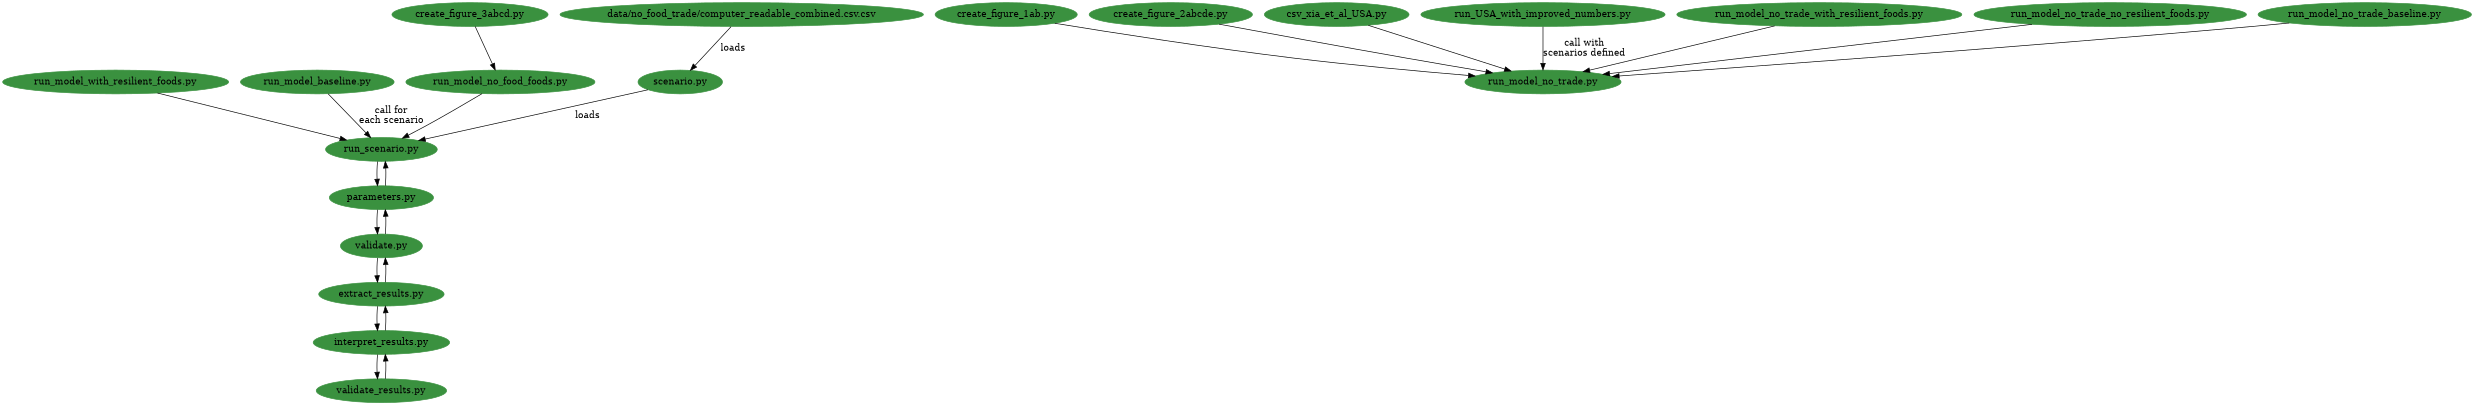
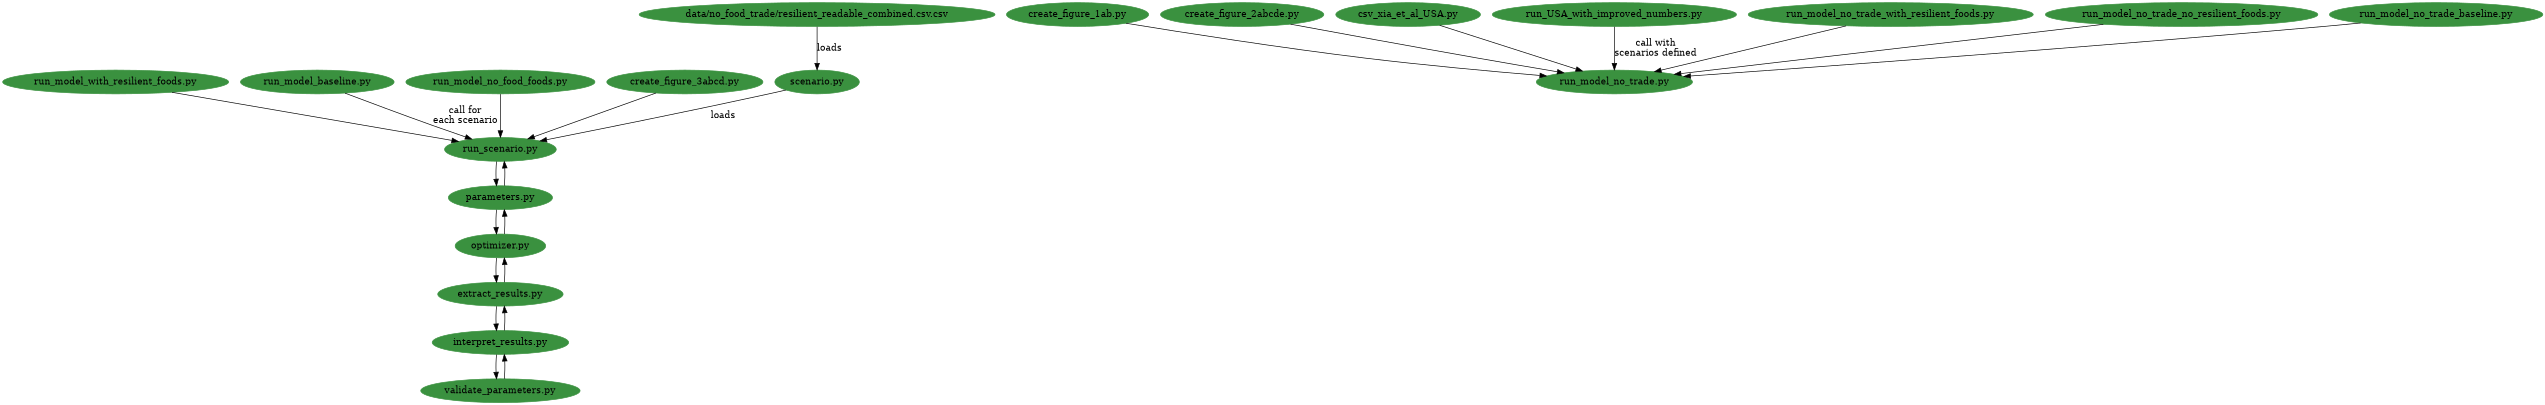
node "data/no_food_trade/computer_readable_combined.csv.csv": label "data/no_food_trade/computer_readable_combined.csv.csv" -> "data/no_food_trade/resilient_readable_combined.csv.csv"
edge "create_figure_3abcd.py" -> "run_model_no_food_foods.py": now "create_figure_3abcd.py" -> "run_scenario.py"
node "validate.py": label "validate.py" -> "optimizer.py"
node "validate_results.py": label "validate_results.py" -> "validate_parameters.py"
